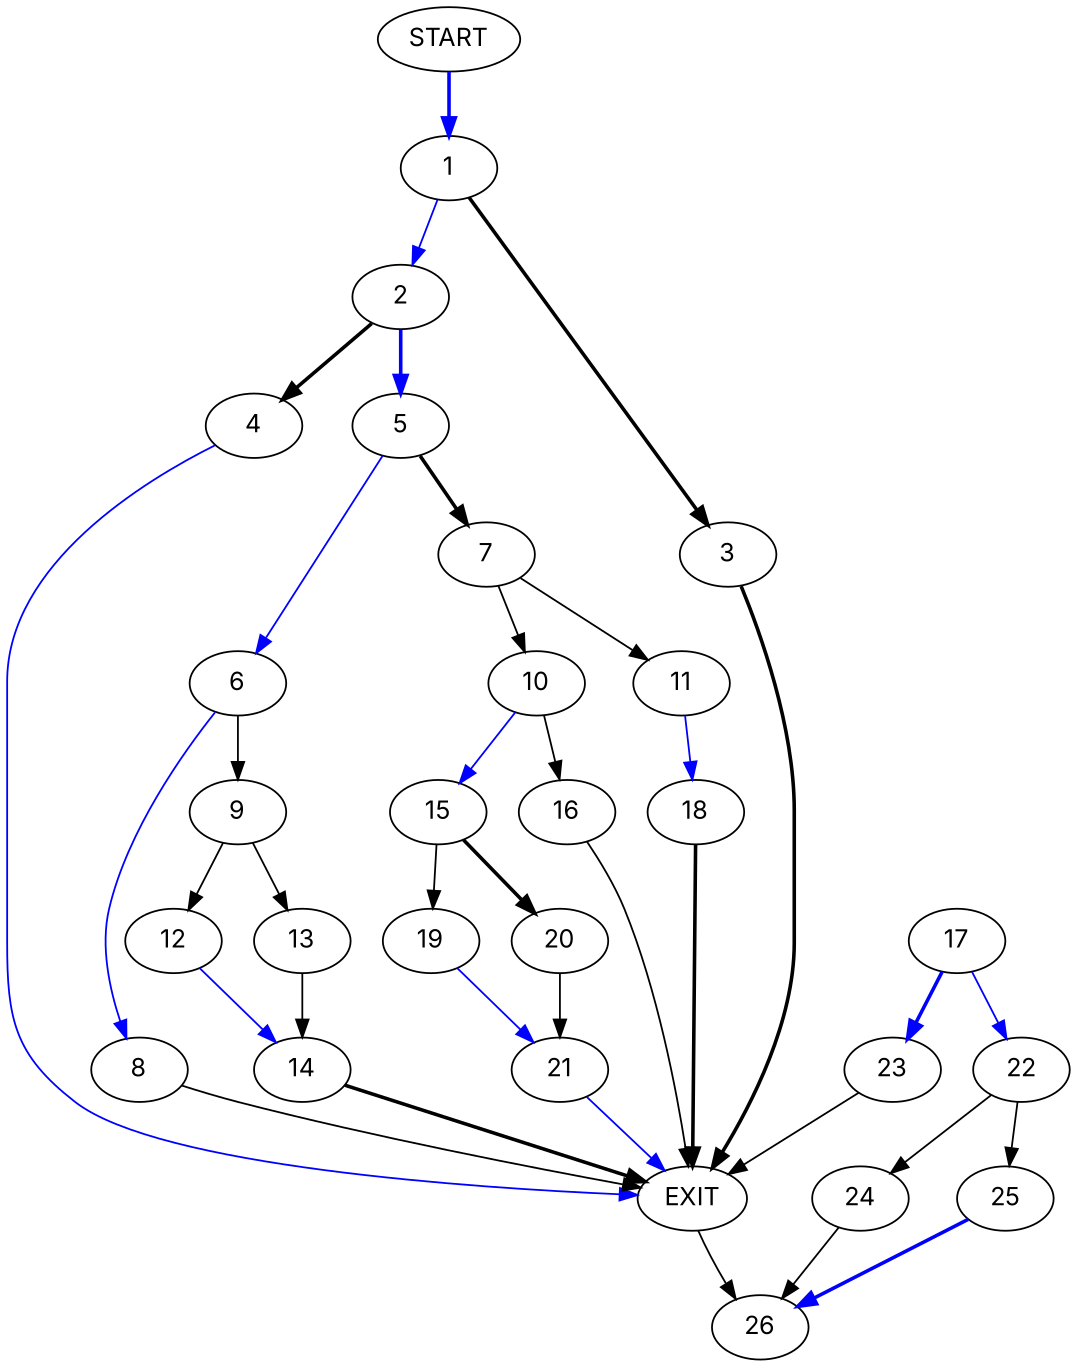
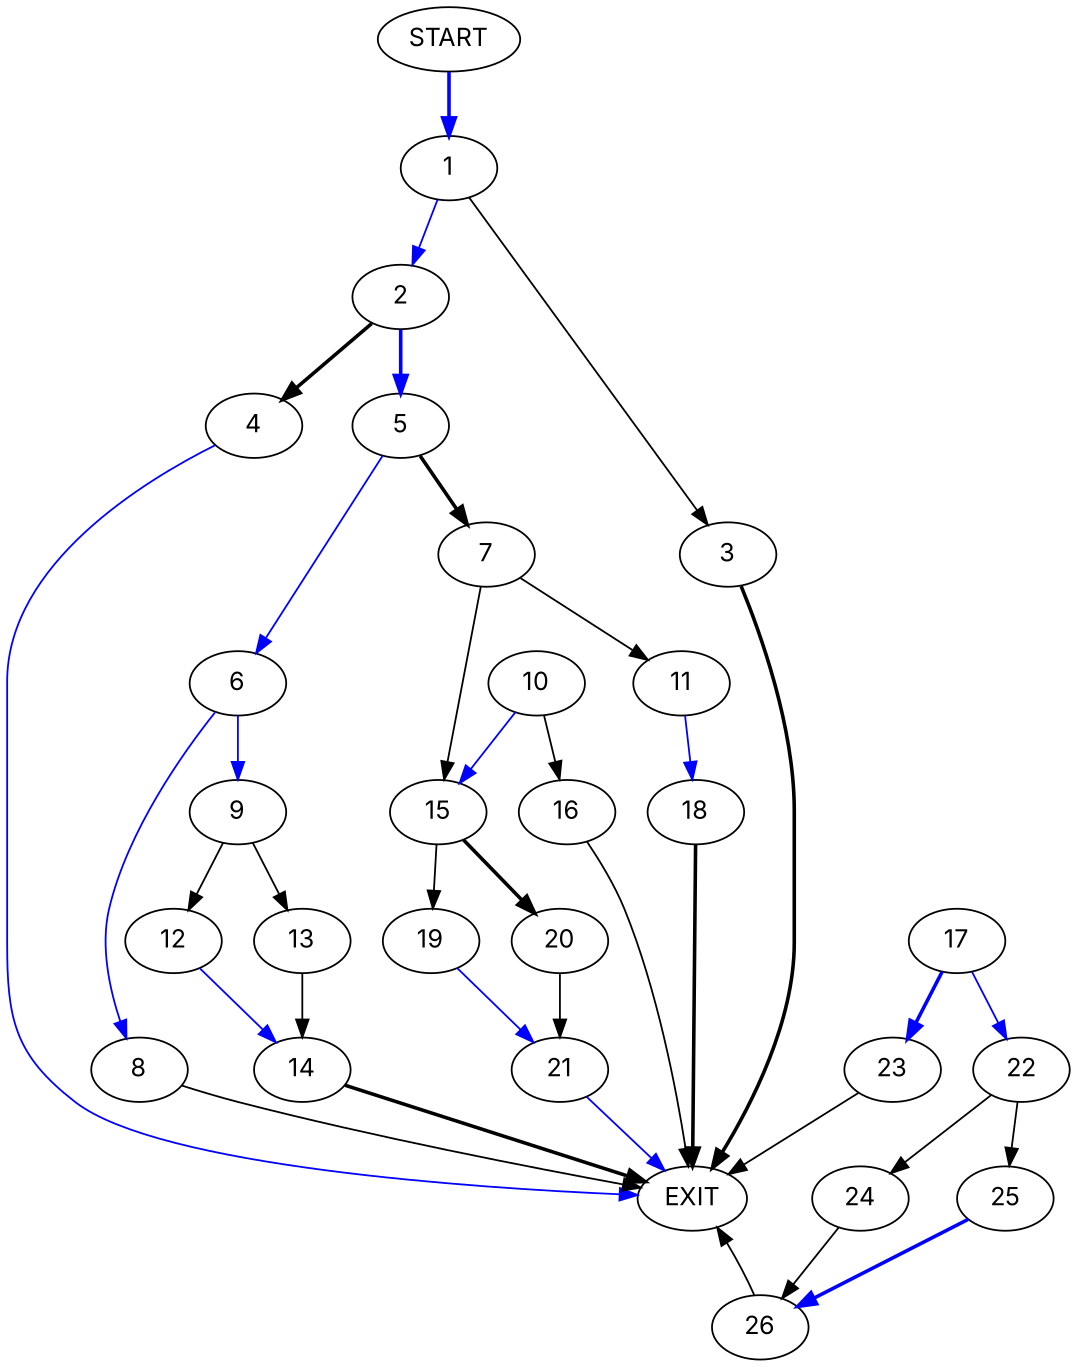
edge "1" -> "3": style bold -> solid
edge "7" -> "10": now "7" -> "15"
edge "6" -> "9": color black -> blue
edge "EXIT" -> "26": reversed
